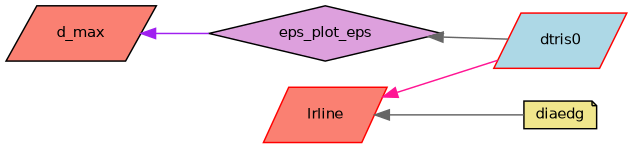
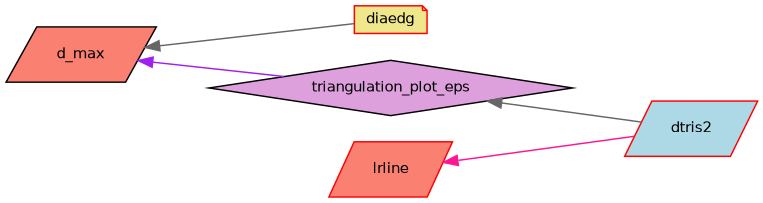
node "eps_plot_eps": label "eps_plot_eps" -> "triangulation_plot_eps"
node "dtris0": label "dtris0" -> "dtris2"
edge "diaedg" -> "lrline": now "diaedg" -> "d_max"
node "diaedg": color black -> red
